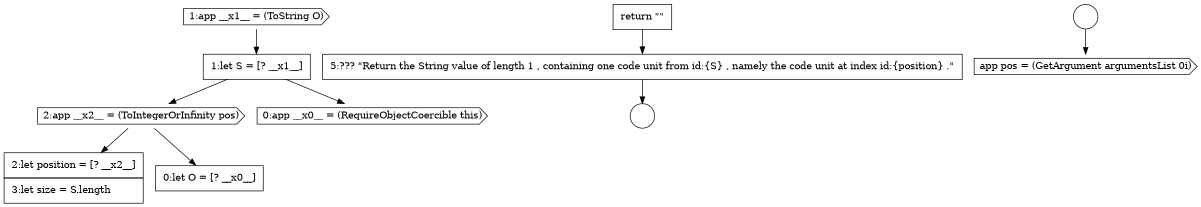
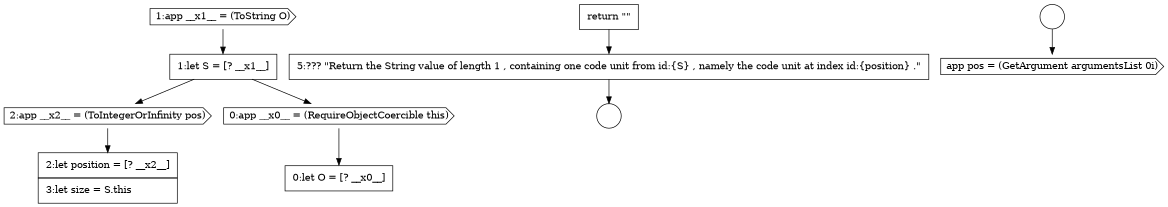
edge "2:app __x2__ = (ToIntegerOrInfinity pos)" -> "0:let O = [? __x0__]": now "0:app __x0__ = (RequireObjectCoercible this)" -> "0:let O = [? __x0__]"
node "2:let position = [? __x2__]": text "3:let size = S.length" -> "3:let size = S.this"
